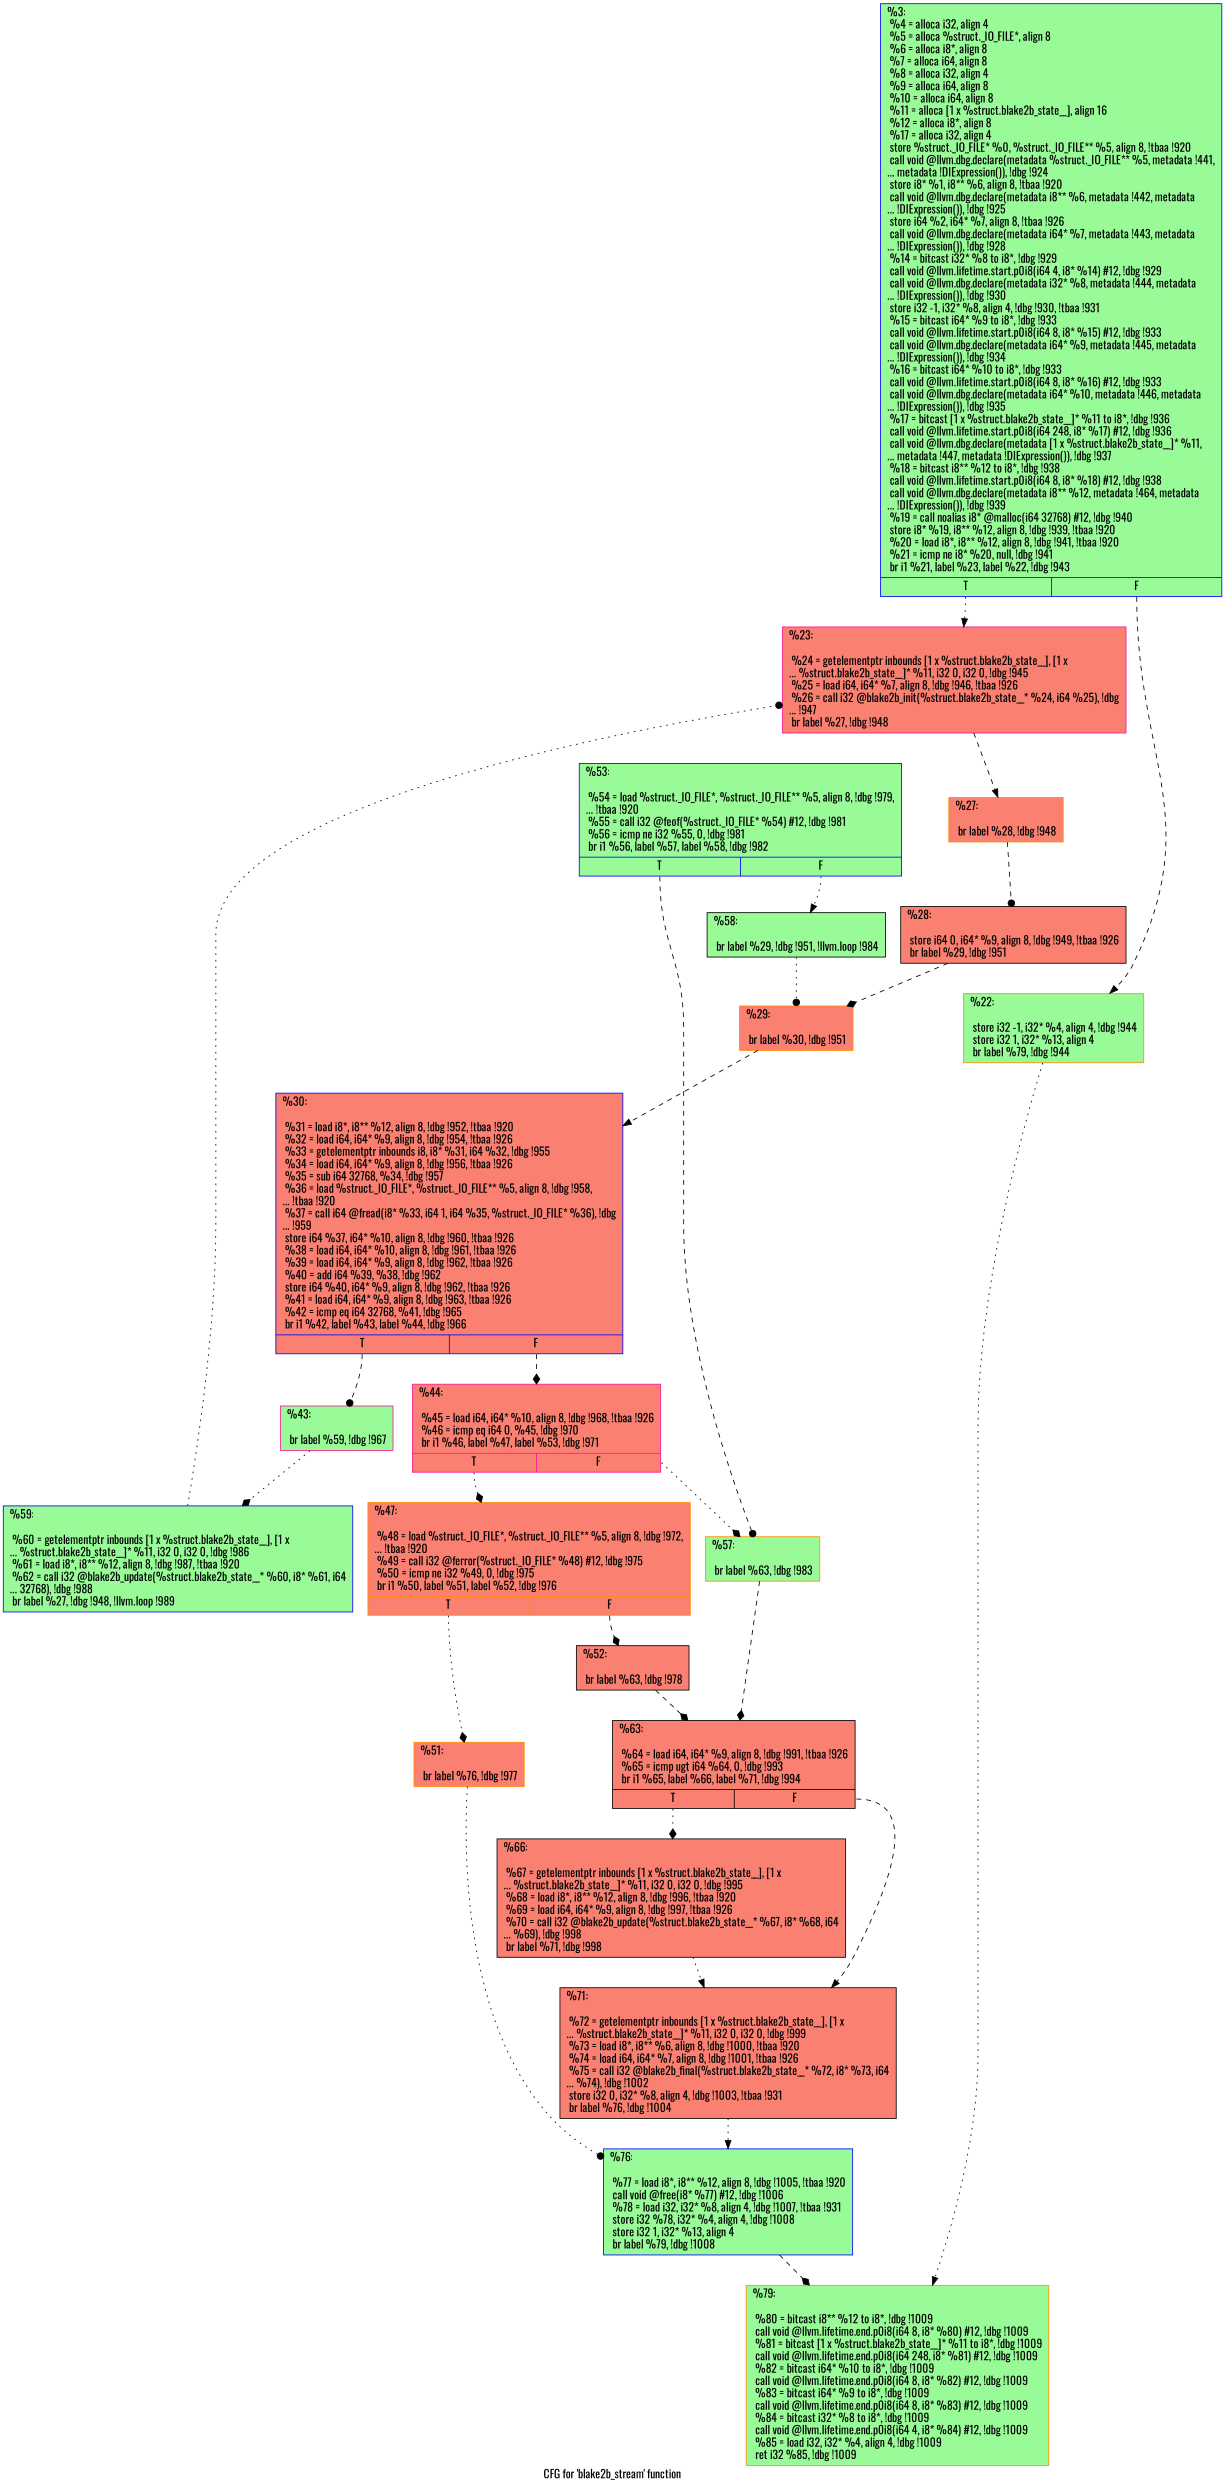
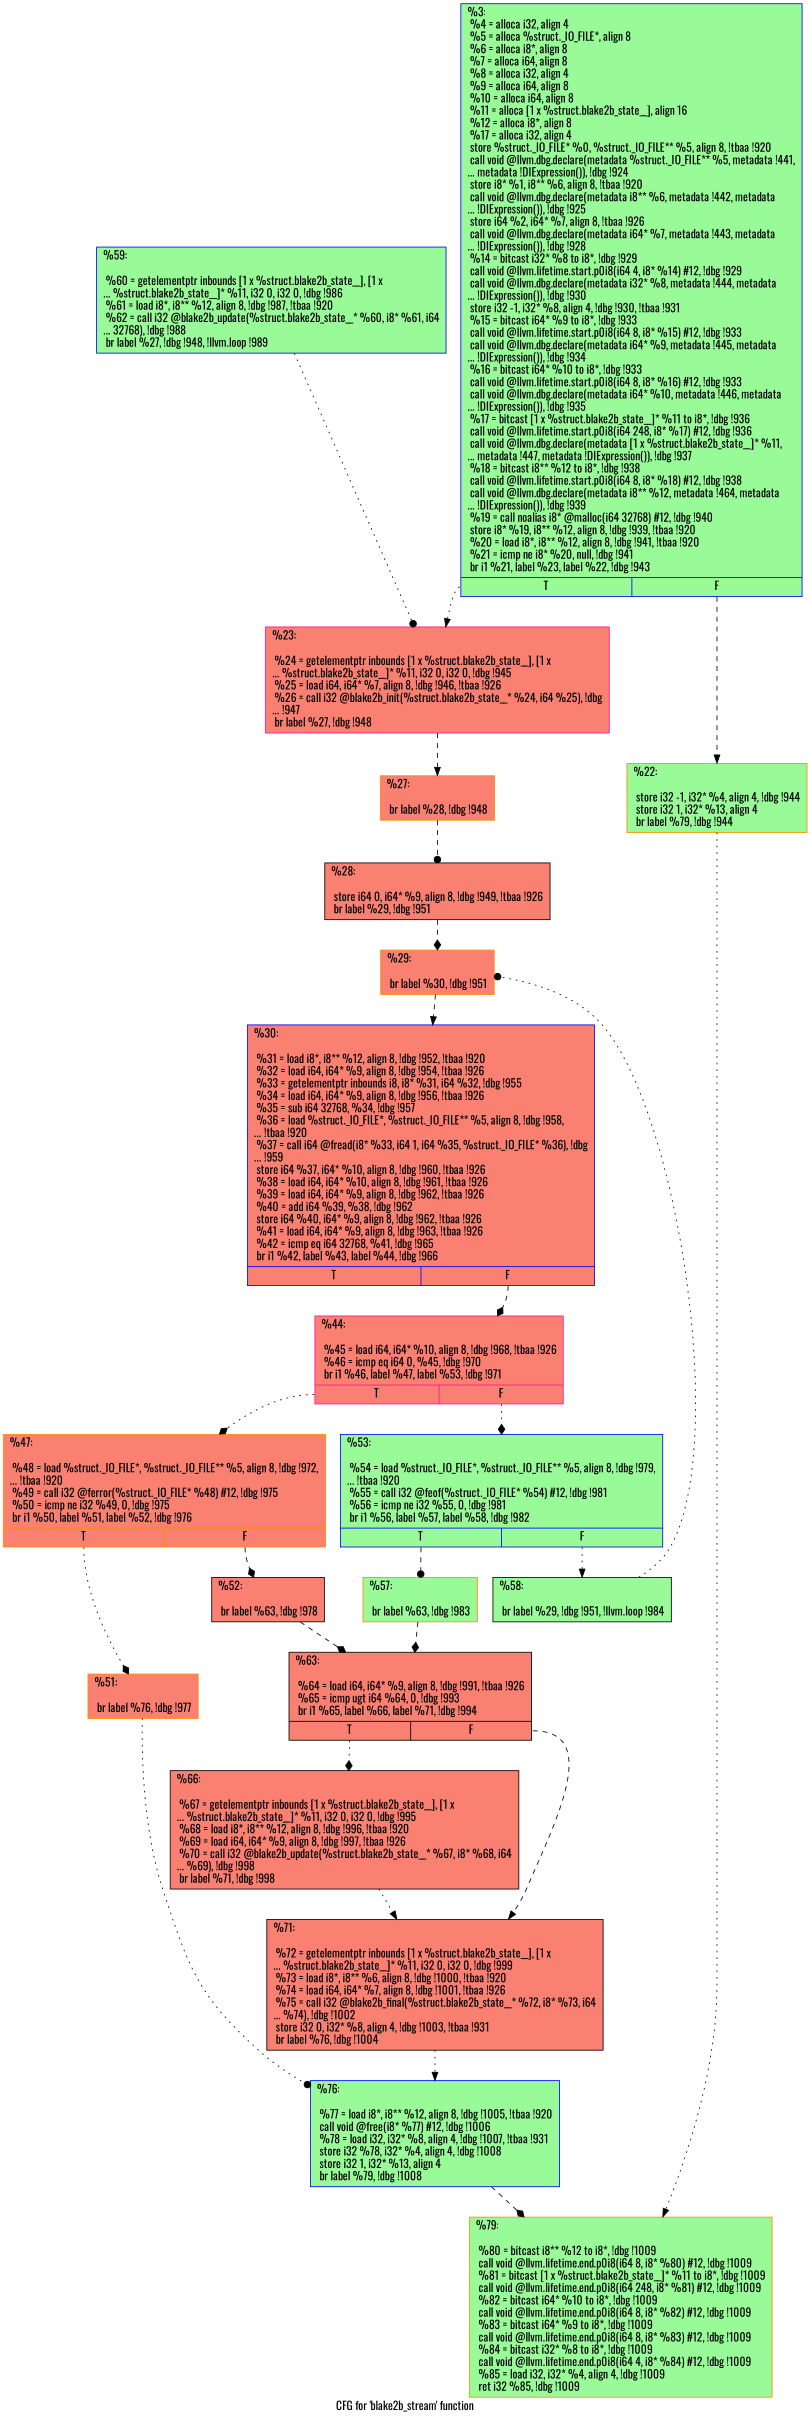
node "%43:": removed
edge "%44:" -> "%57:": now "%44:" -> "%53:"
